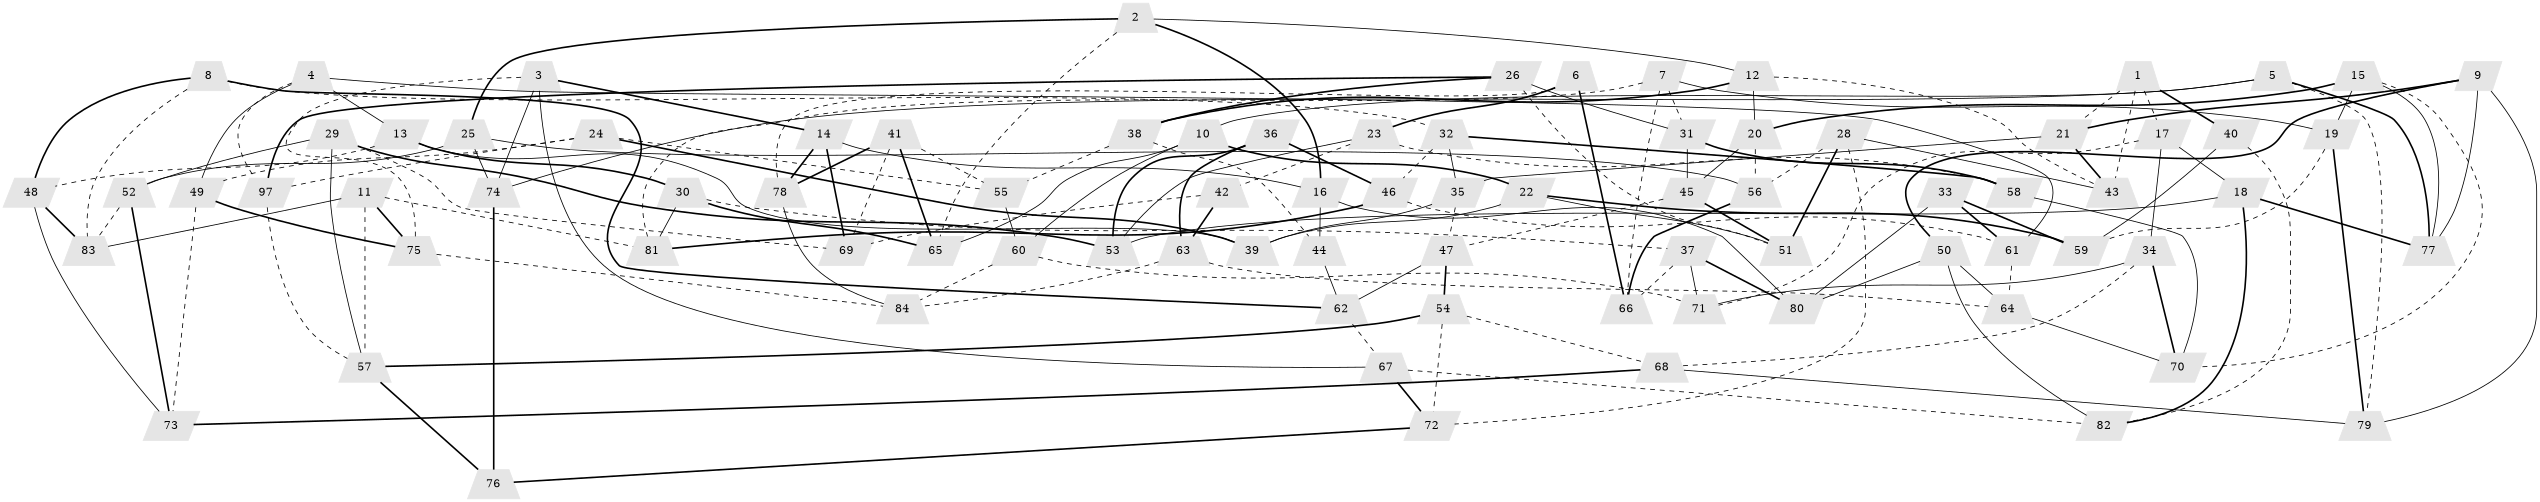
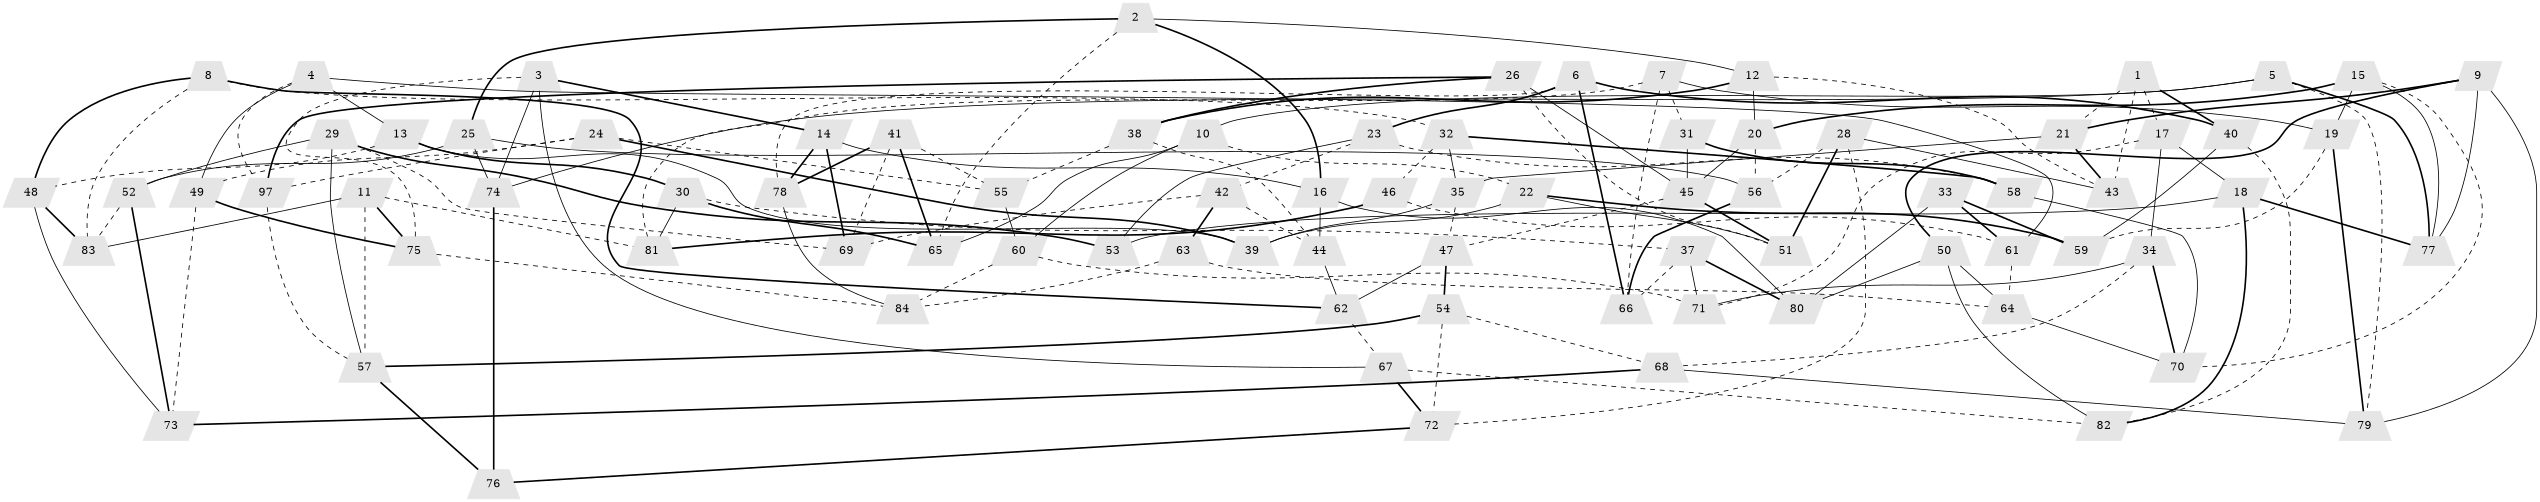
edge "6" -- "40": added
edge "26" -- "31": now "26" -- "45"
node "36": removed
edge "10" -- "22": style bold -> dashed
edge "42" -- "44": added
